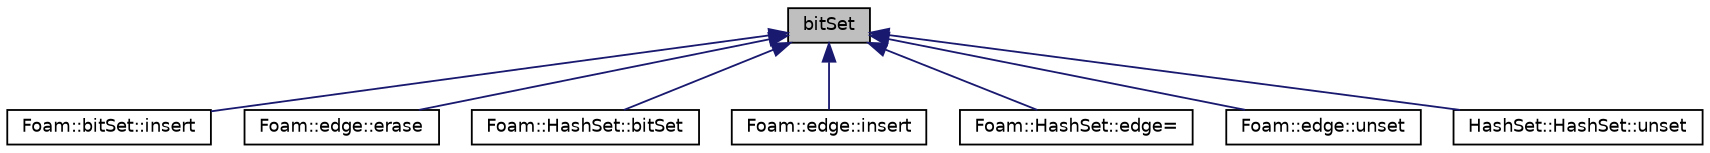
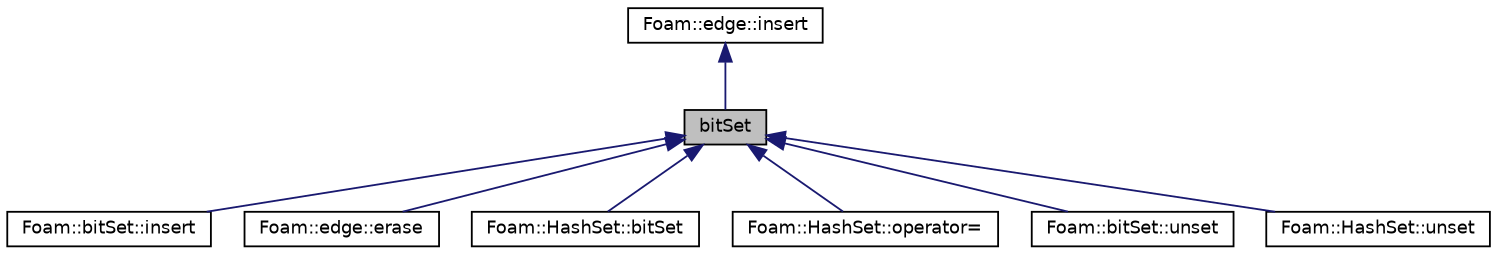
edge "Foam::edge::insert" -> "bitSet": reversed
node "Foam::HashSet::edge=": label "Foam::HashSet::edge=" -> "Foam::HashSet::operator="
node "Foam::edge::unset": label "Foam::edge::unset" -> "Foam::bitSet::unset"
node "HashSet::HashSet::unset": label "HashSet::HashSet::unset" -> "Foam::HashSet::unset"
